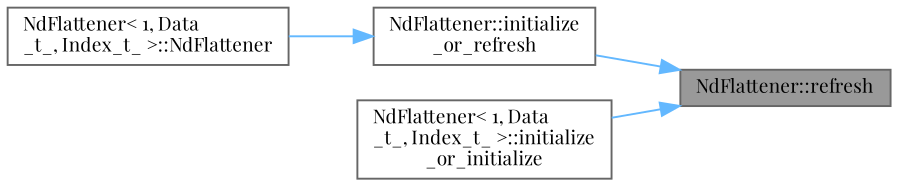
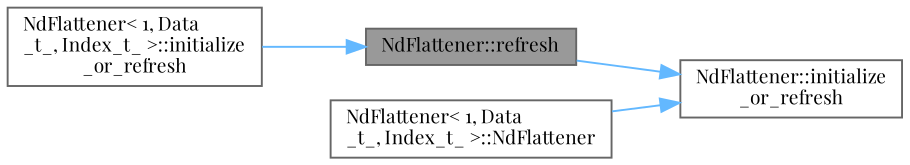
edge "NdFlattener::initialize _or_refresh" -> "NdFlattener::refresh": reversed
node "NdFlattener< 1, Data _t_, Index_t_ >::initialize _or_initialize": label "NdFlattener< 1, Data _t_, Index_t_ >::initialize _or_initialize" -> "NdFlattener< 1, Data _t_, Index_t_ >::initialize _or_refresh"
